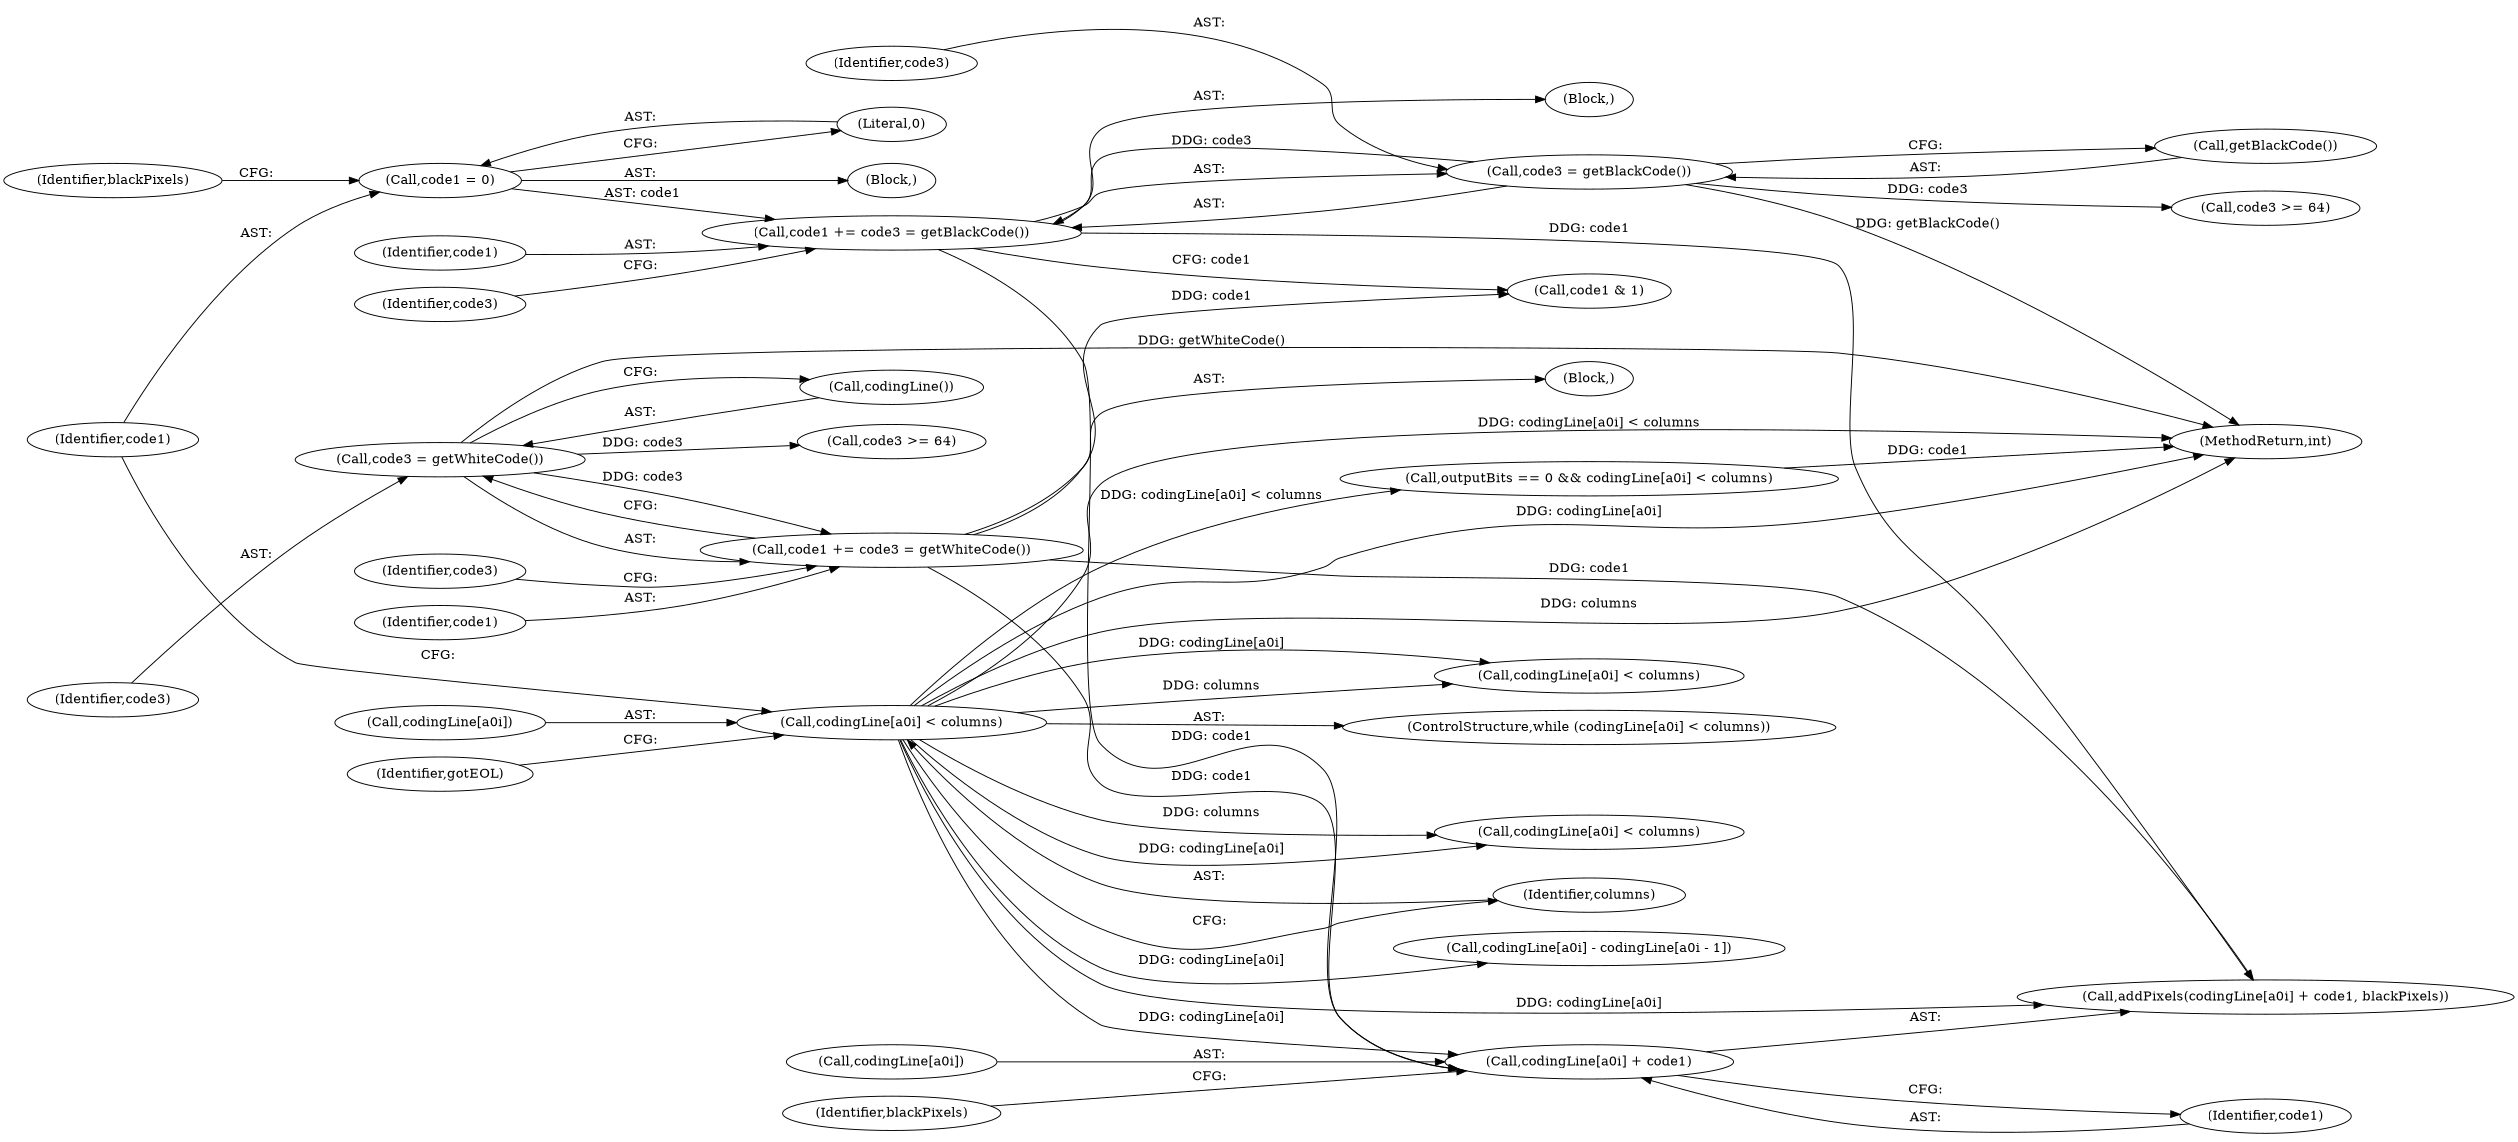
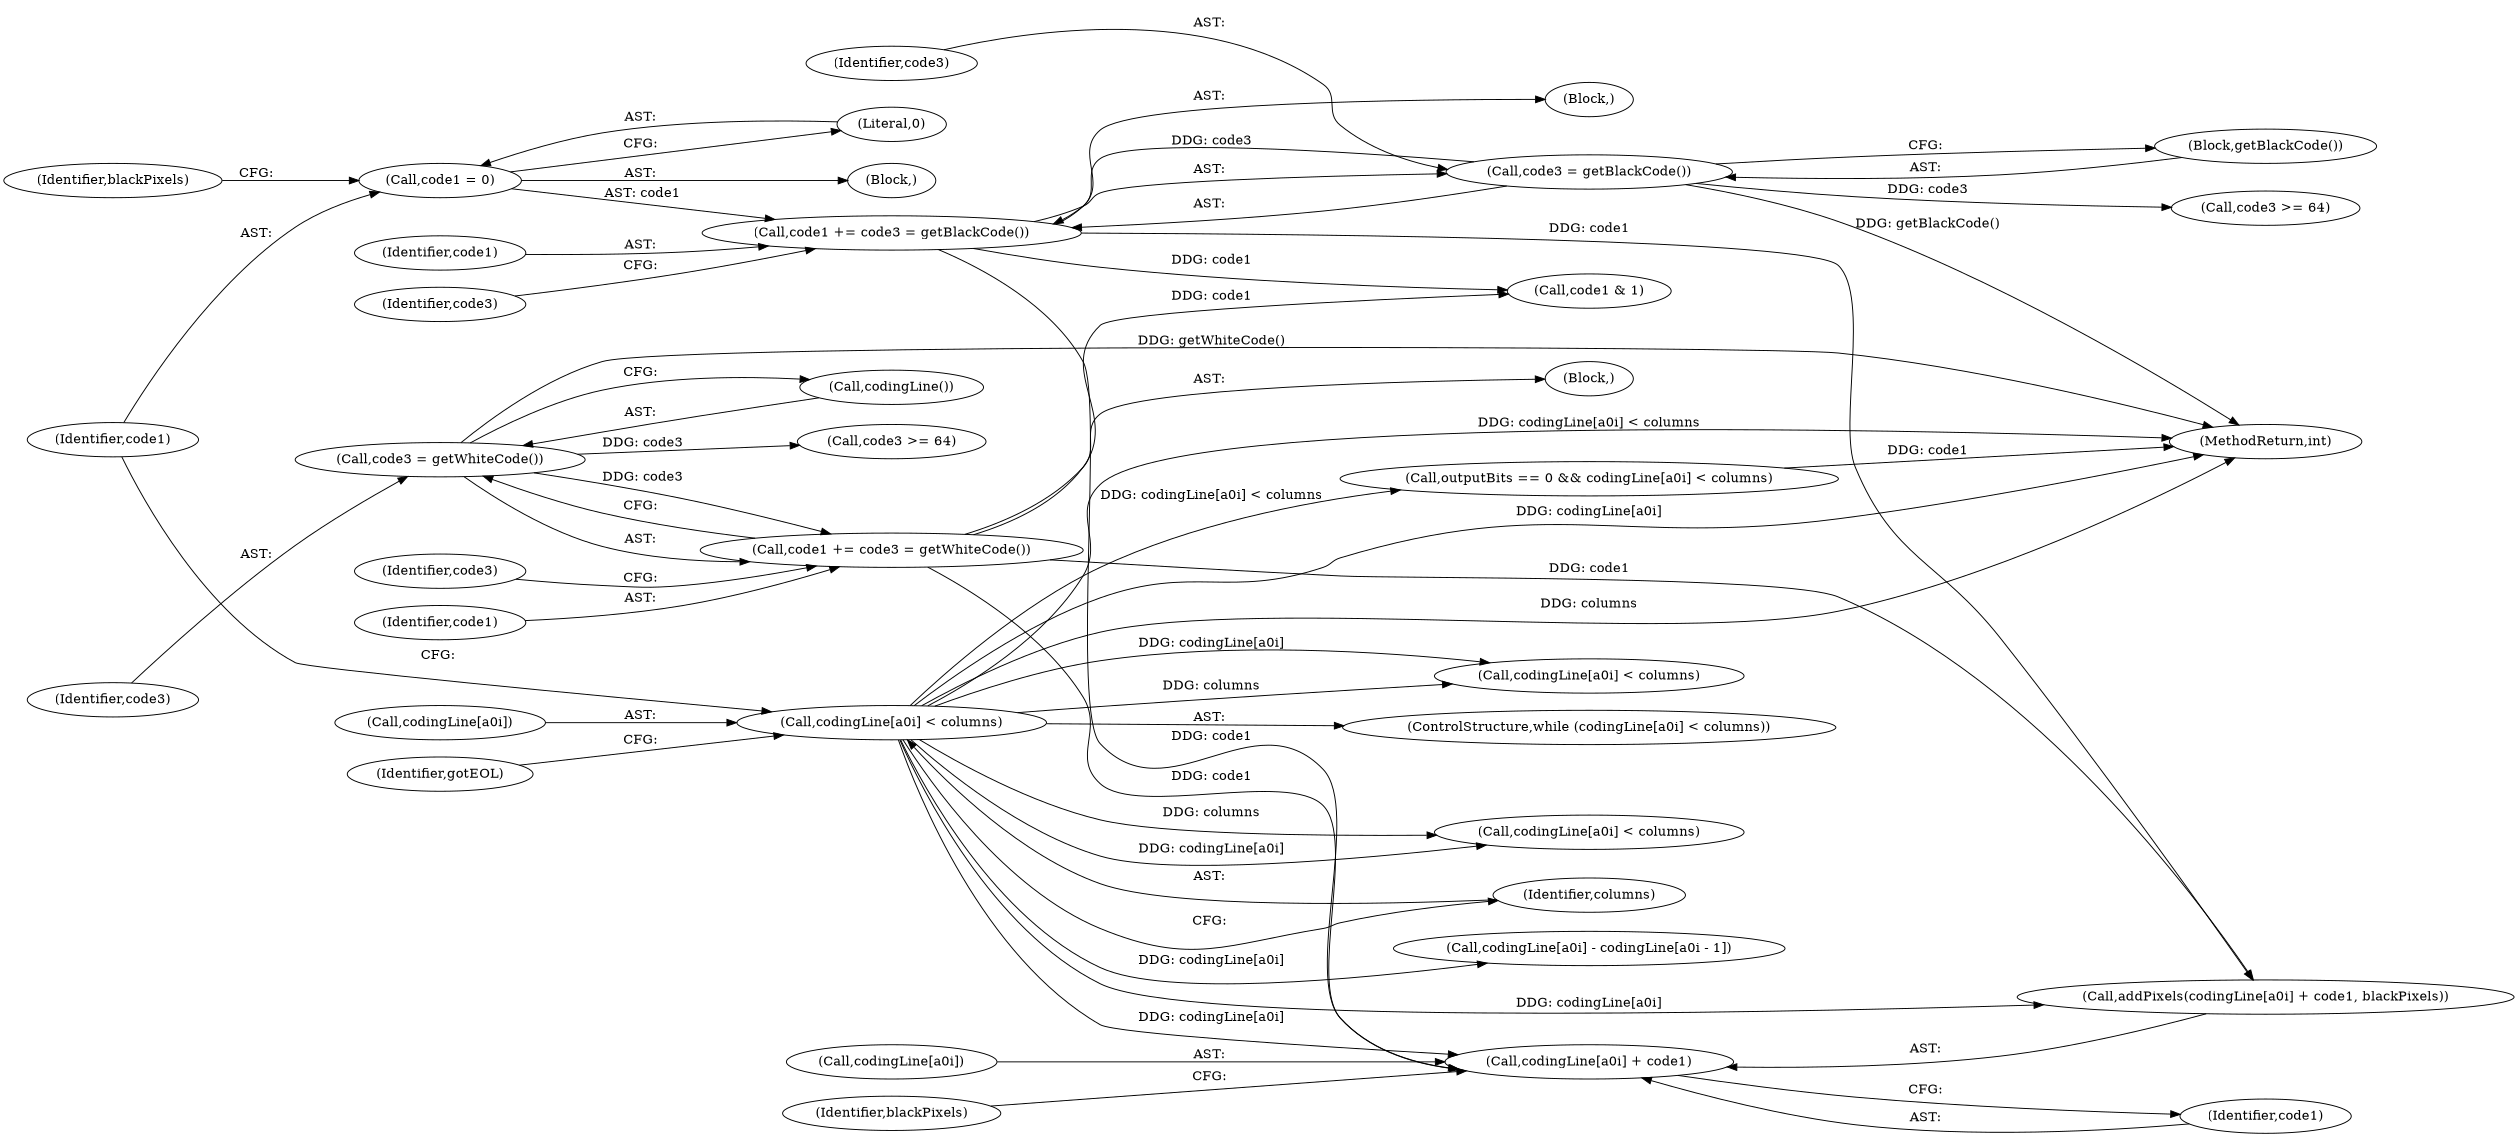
node "(Call,getBlackCode())": label "(Call,getBlackCode())" -> "(Block,getBlackCode())"
edge "(Call,code1 += code3 = getBlackCode())" -> "(Call,code1 & 1)": label "CFG: code1" -> "DDG: code1"
edge "(Call,codingLine[a0i] + code1)" -> "(Call,addPixels(codingLine[a0i] + code1, blackPixels))": reversed
